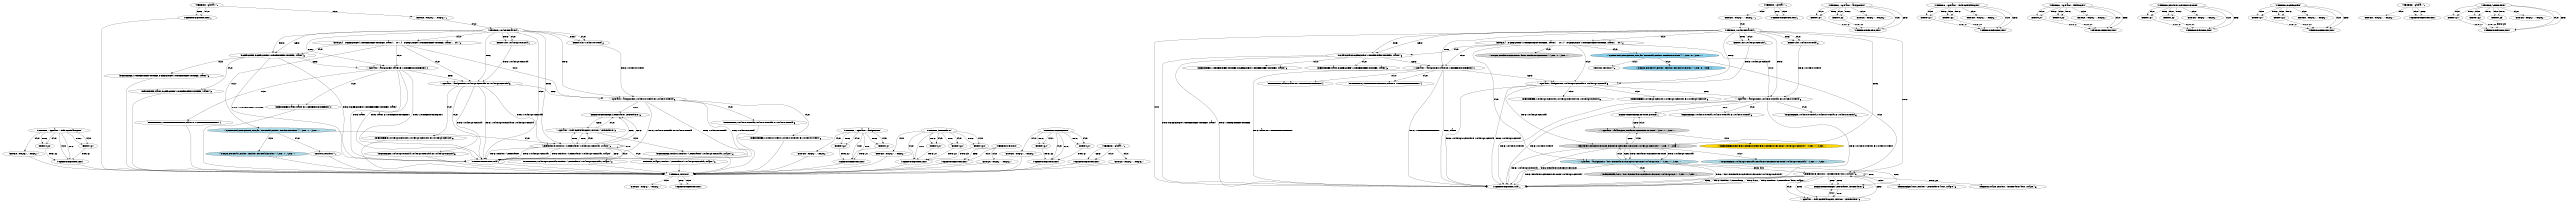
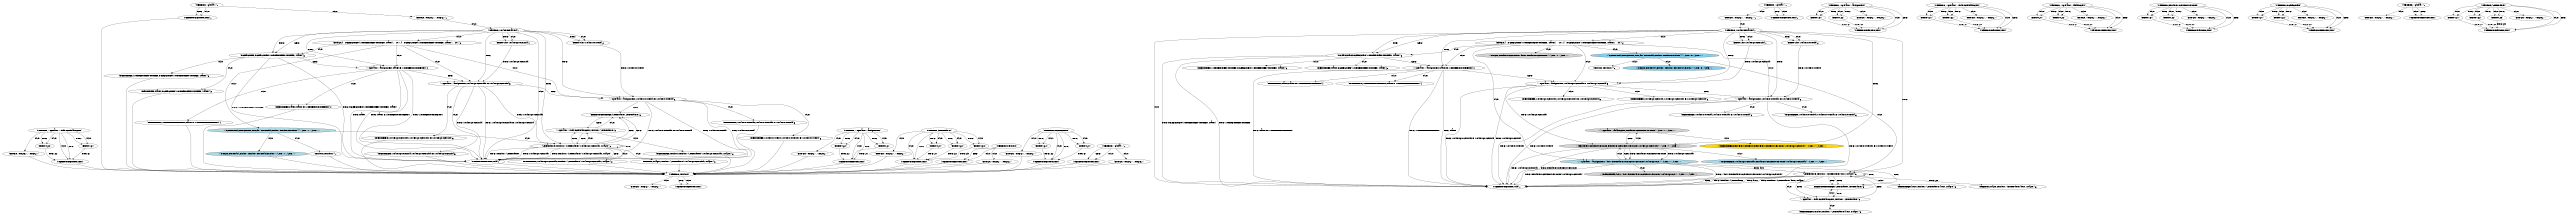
node "(FIELD_IDENTIFIER,FromID,FromID)": removed
node "(IDENTIFIER,session,session->SetRenderer(host, nullptr))": added
